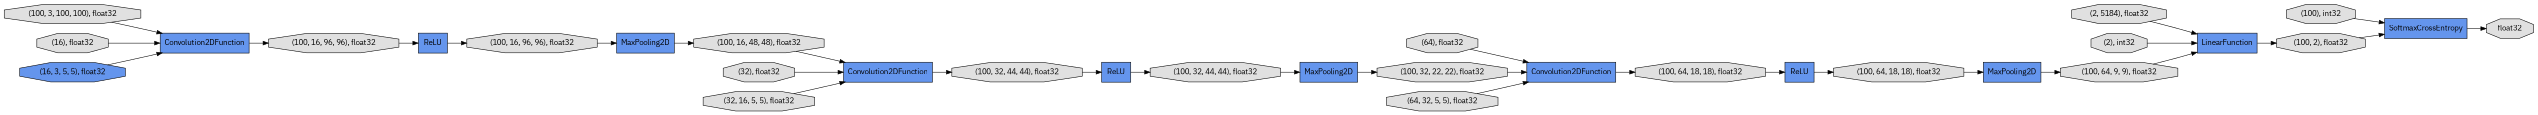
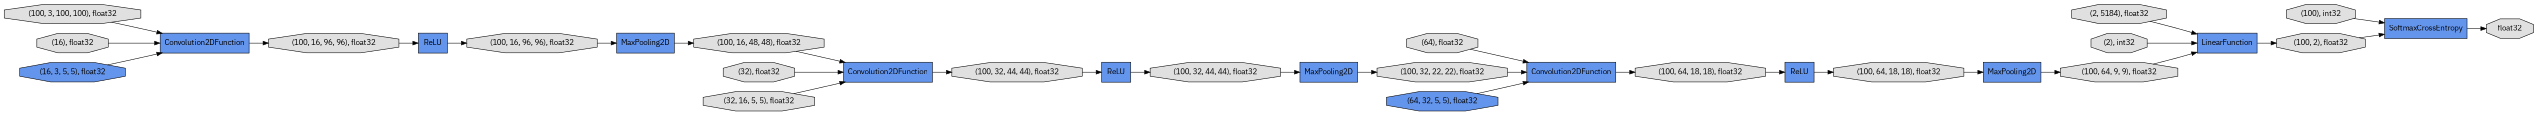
node "(64, 32, 5, 5), float32": fillcolor #e0e0e0 -> #6495ed
